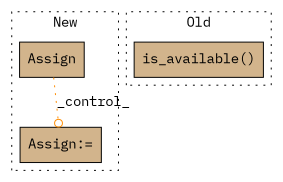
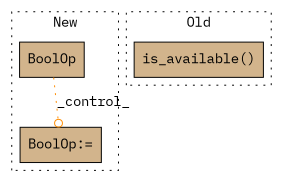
node "Assign": label "Assign" -> "BoolOp"
node "Assign:=": label "Assign:=" -> "BoolOp:="
